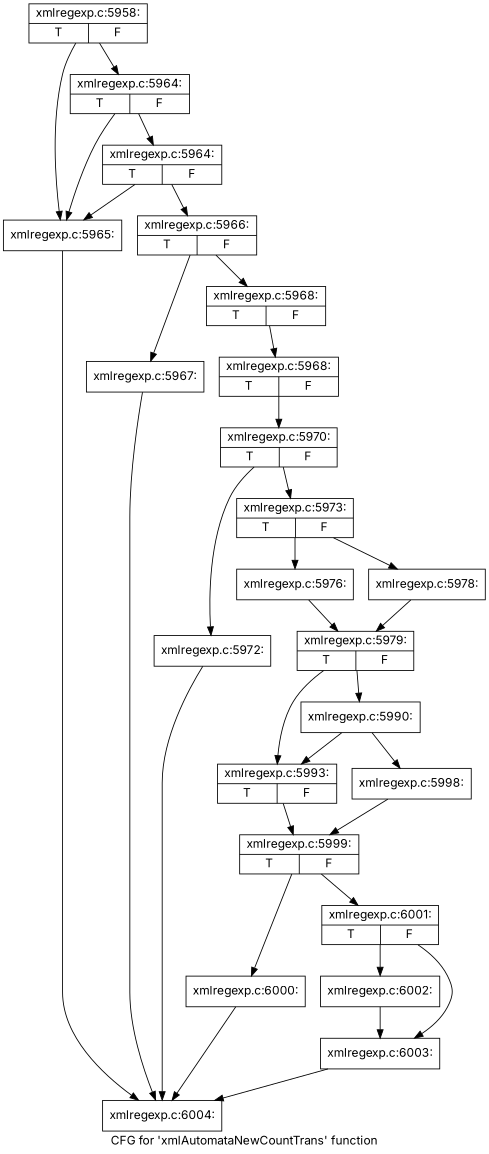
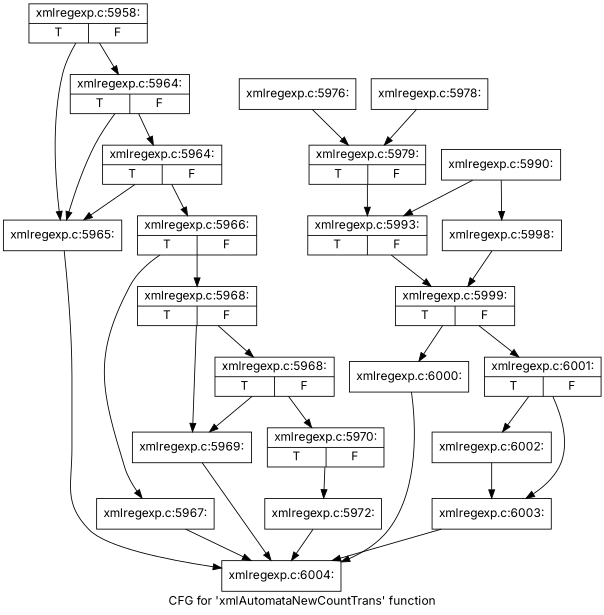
node "xmlregexp.c:5969:": added
node "xmlregexp.c:5973:": removed
edge "xmlregexp.c:5979:" -> "xmlregexp.c:5990:": removed
